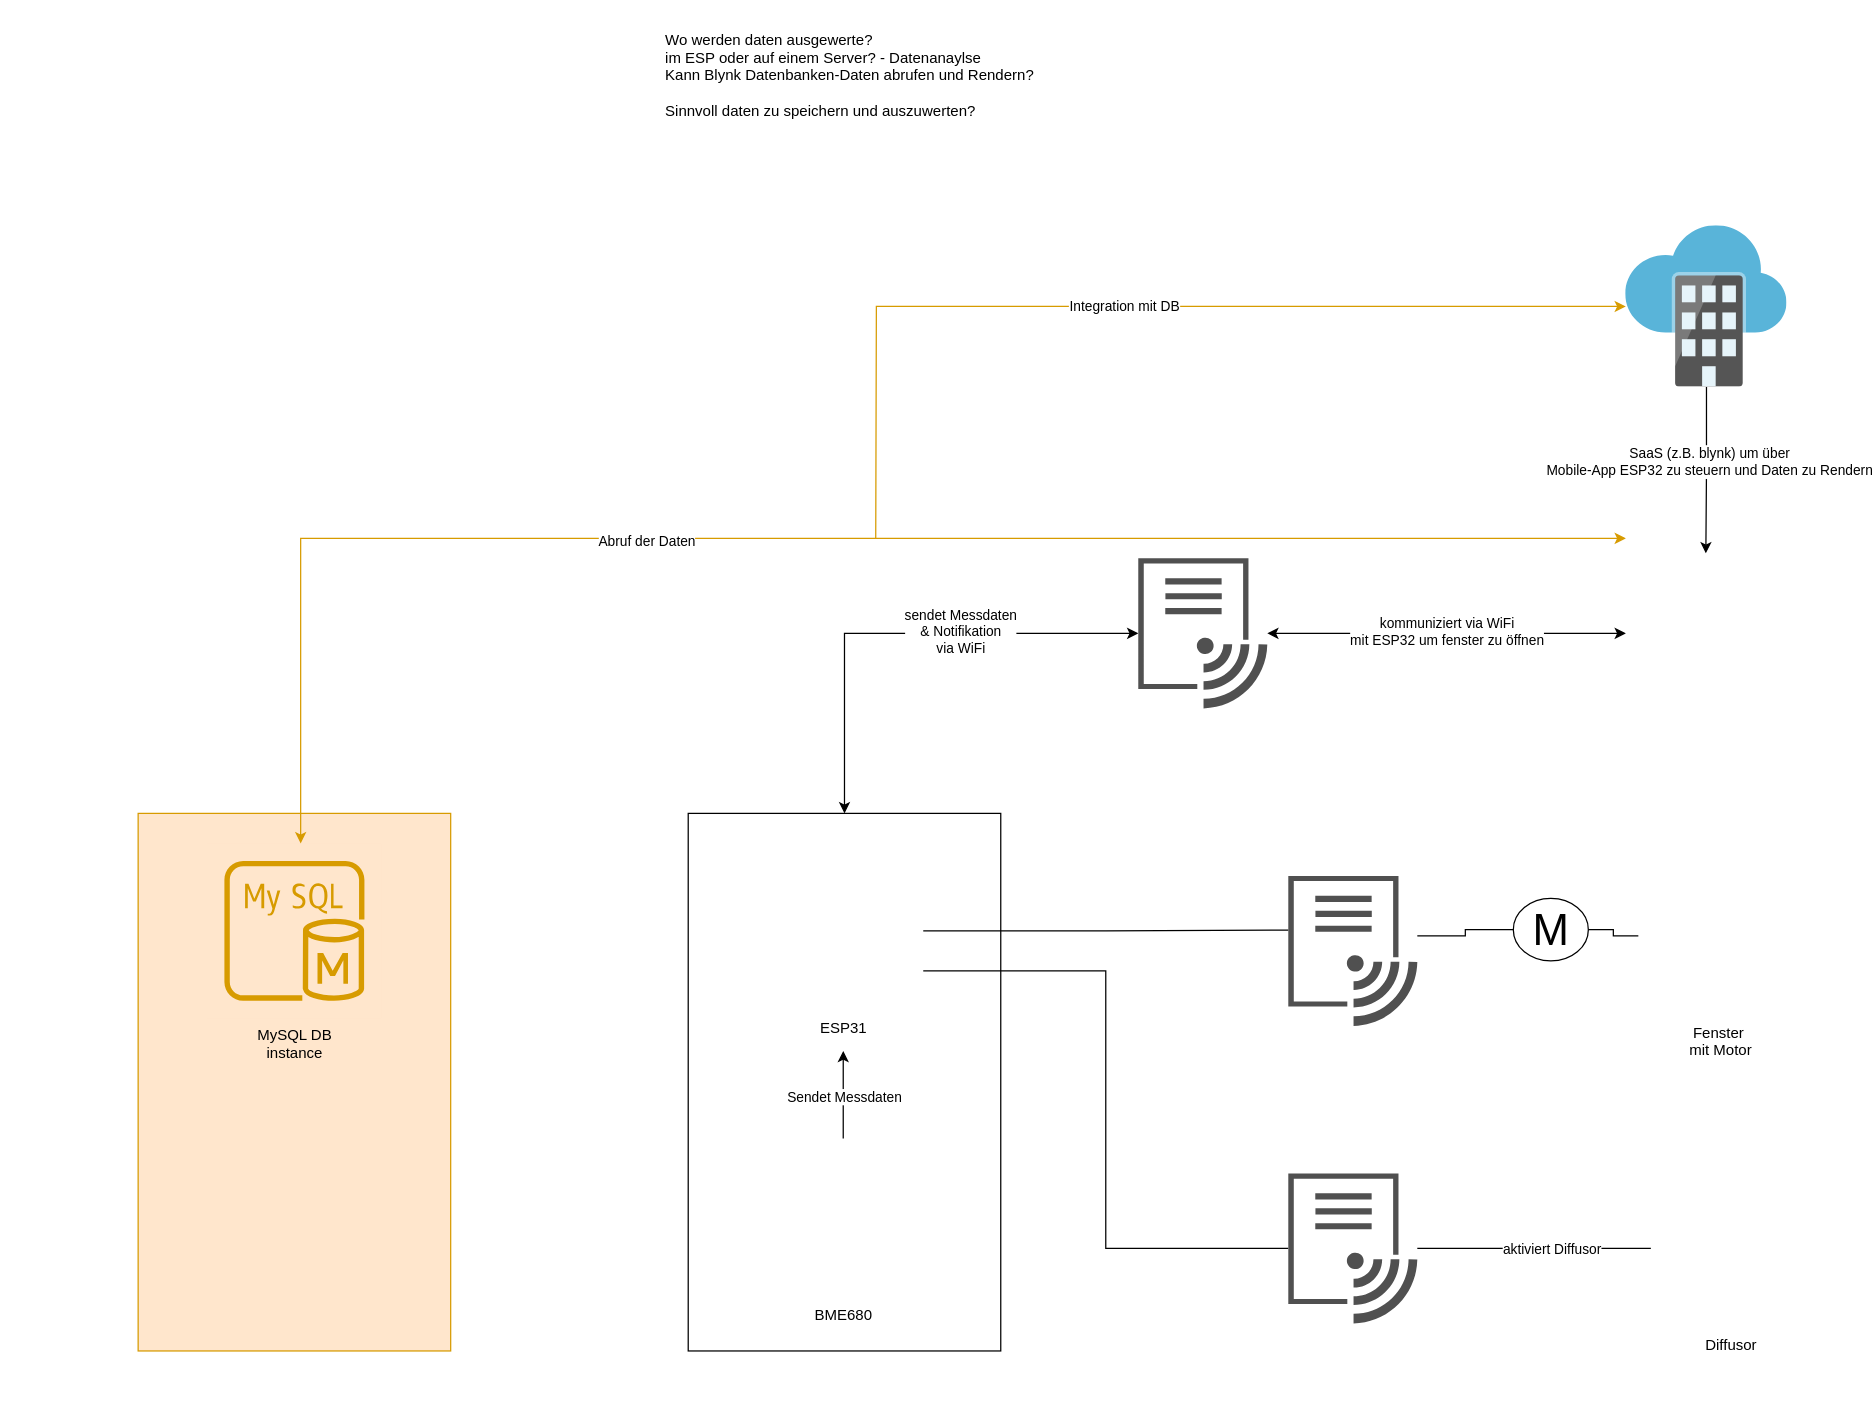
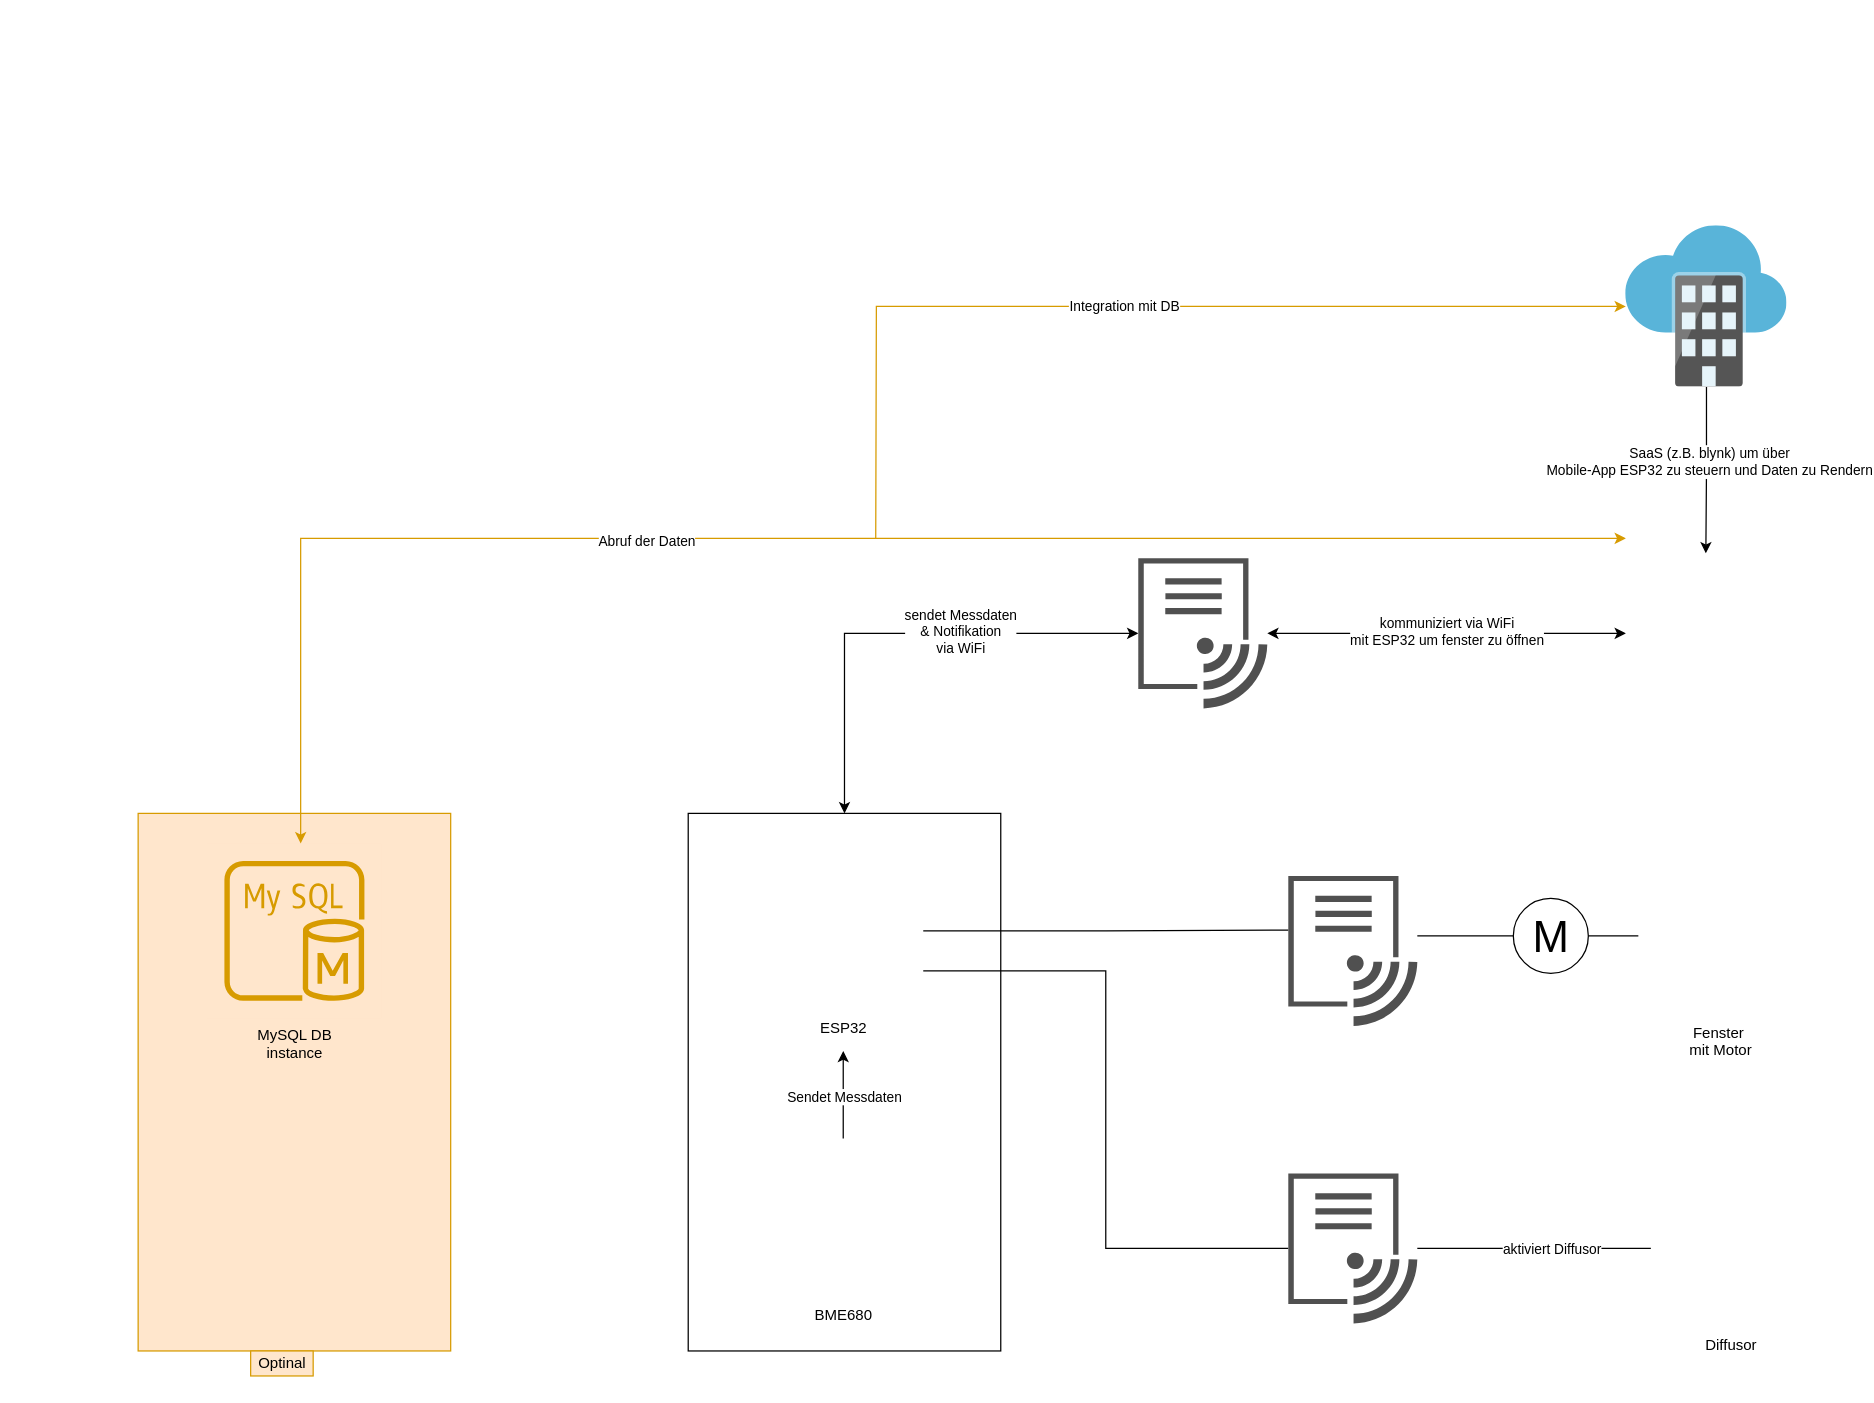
node "Wo werden daten ausgewerte? im ESP oder auf einem Server? - Datenanaylse Kann Blynk Datenbanken-Daten abrufen und Rendern? Sinnvoll daten zu speichern und auszuwerten?": removed
node "M": size 75x63 -> 75x75
node "ESP31": label "ESP31" -> "ESP32"
node "Optinal": added
